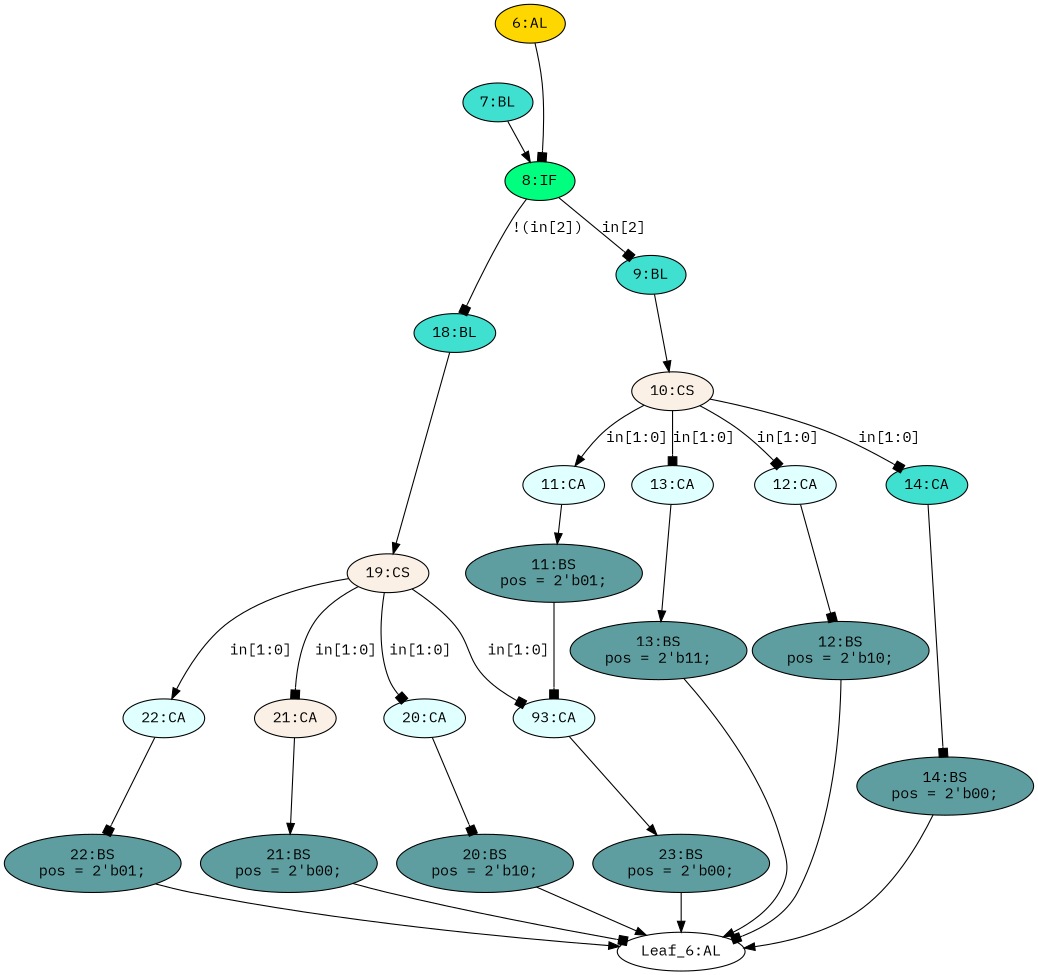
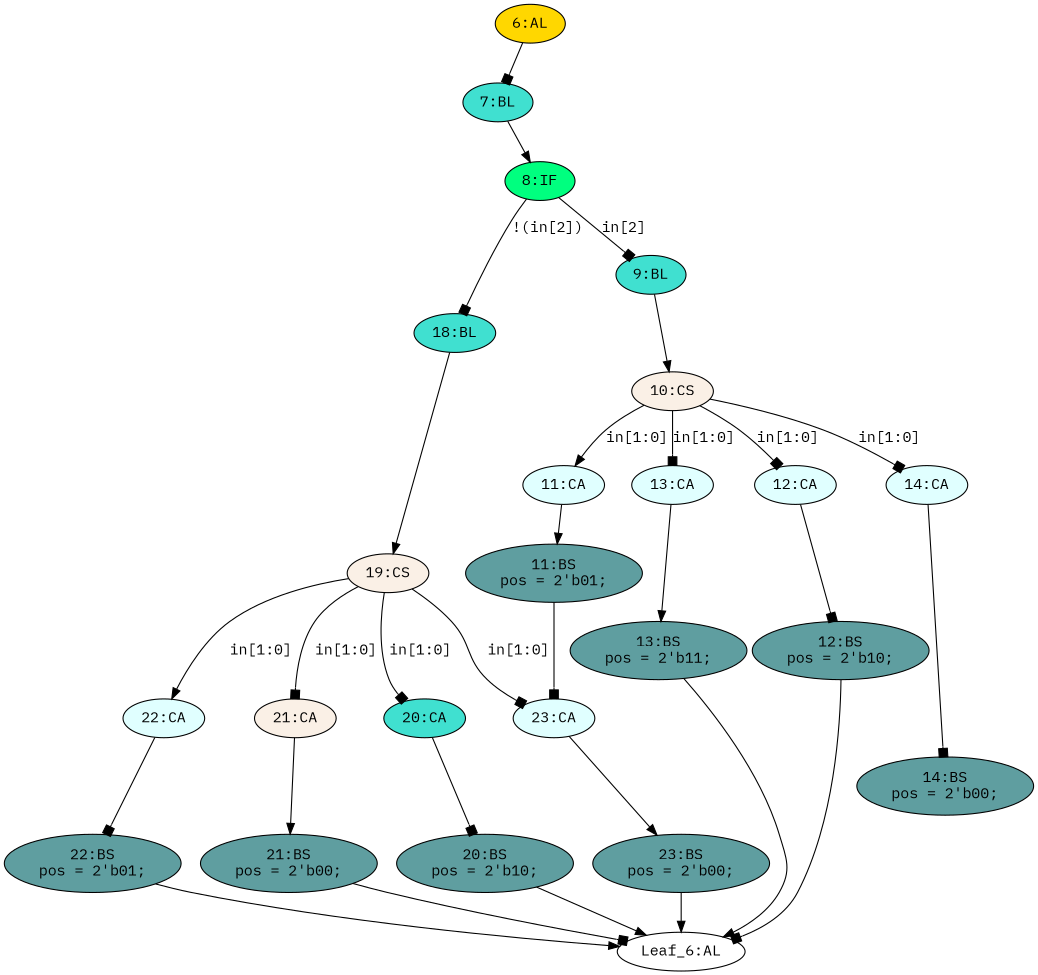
edge "6:AL" -> "8:IF": now "6:AL" -> "7:BL"
node "14:CA": fillcolor turquoise -> lightcyan
node "20:CA": fillcolor lightcyan -> turquoise
node "93:CA": label "93:CA" -> "23:CA"
edge "14:BS pos = 2'b00;" -> "Leaf_6:AL": removed
